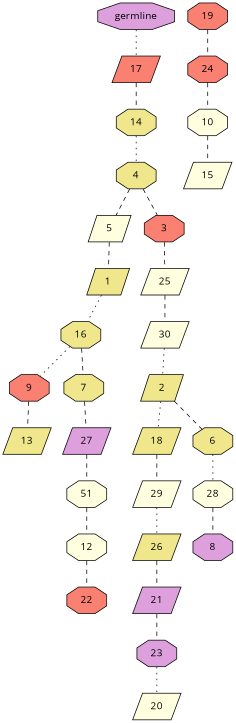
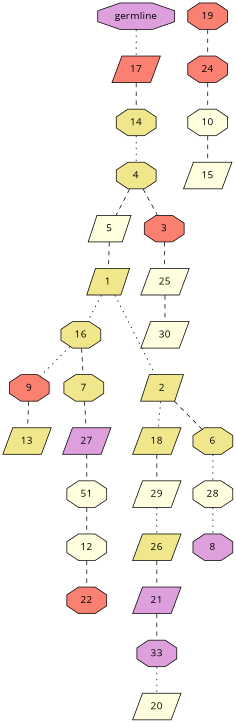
edge "30" -- "2": now "1" -- "2"
edge "28" -- "8": style dashed -> dotted
node "23": label "23" -> "33"
